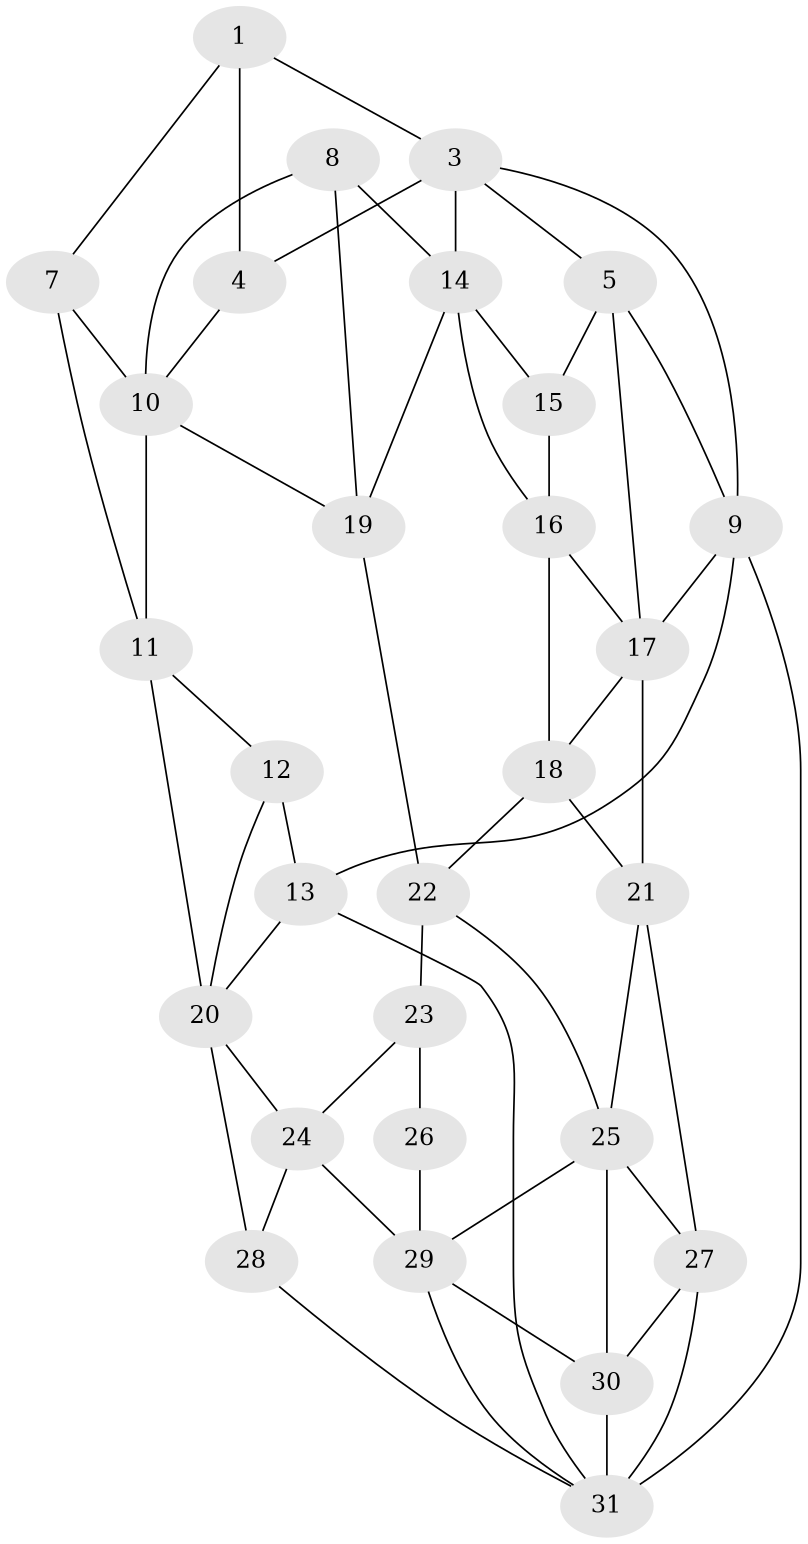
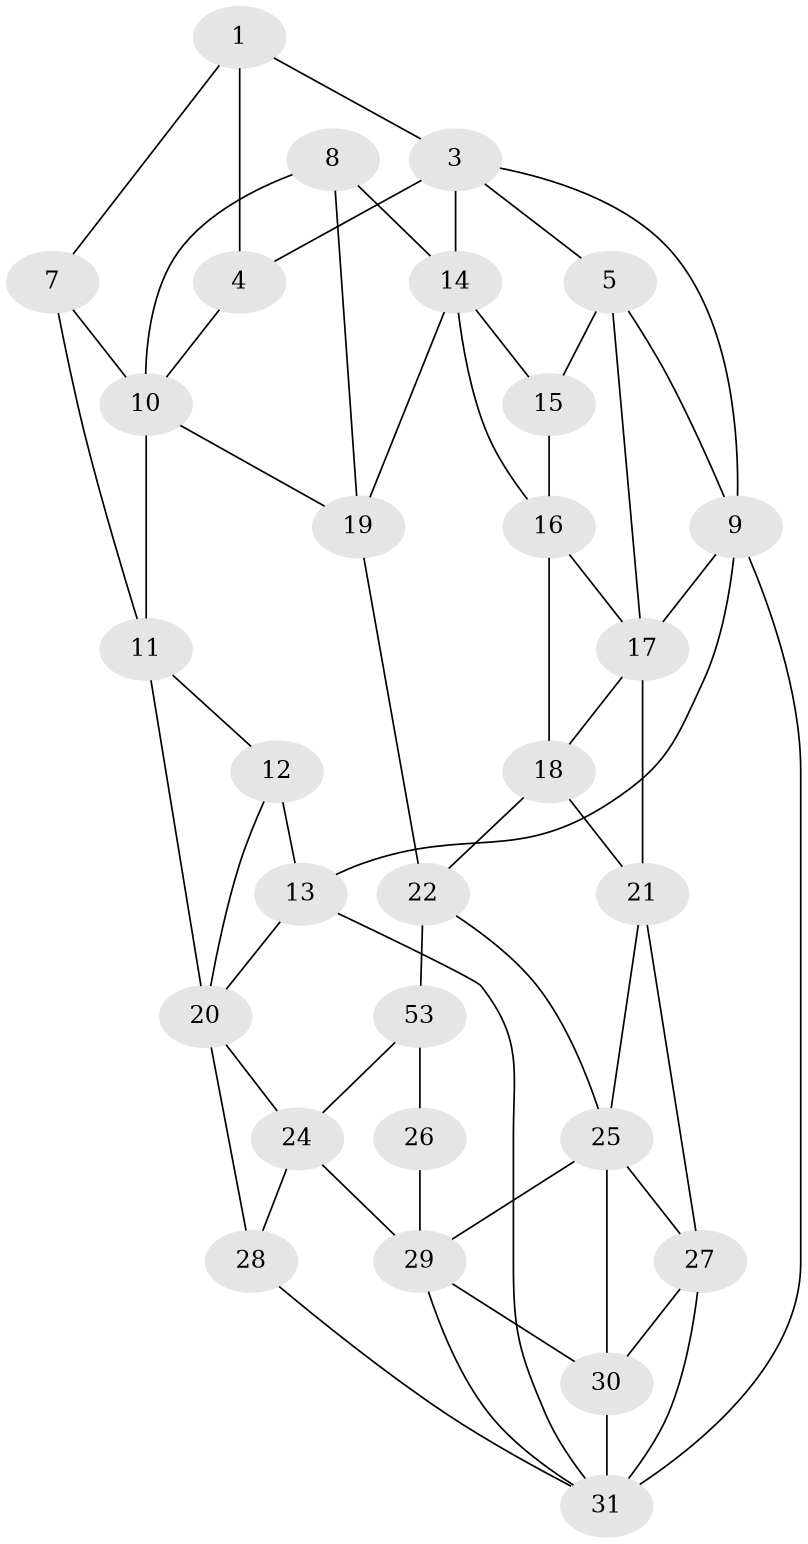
node "23": label "23" -> "53"
